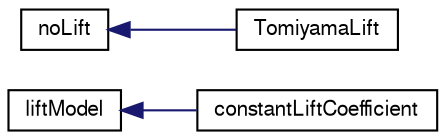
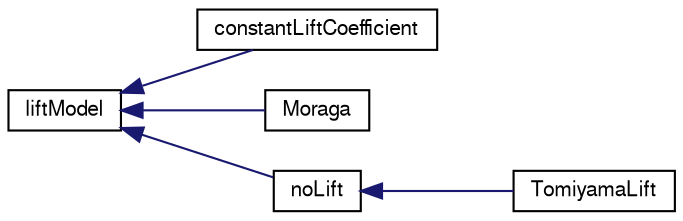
node "Moraga": added
edge "noLift" -> "liftModel": added
